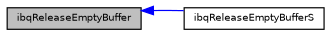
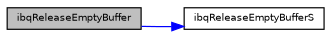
edge "ibqReleaseEmptyBufferS" -> "ibqReleaseEmptyBuffer": reversed
